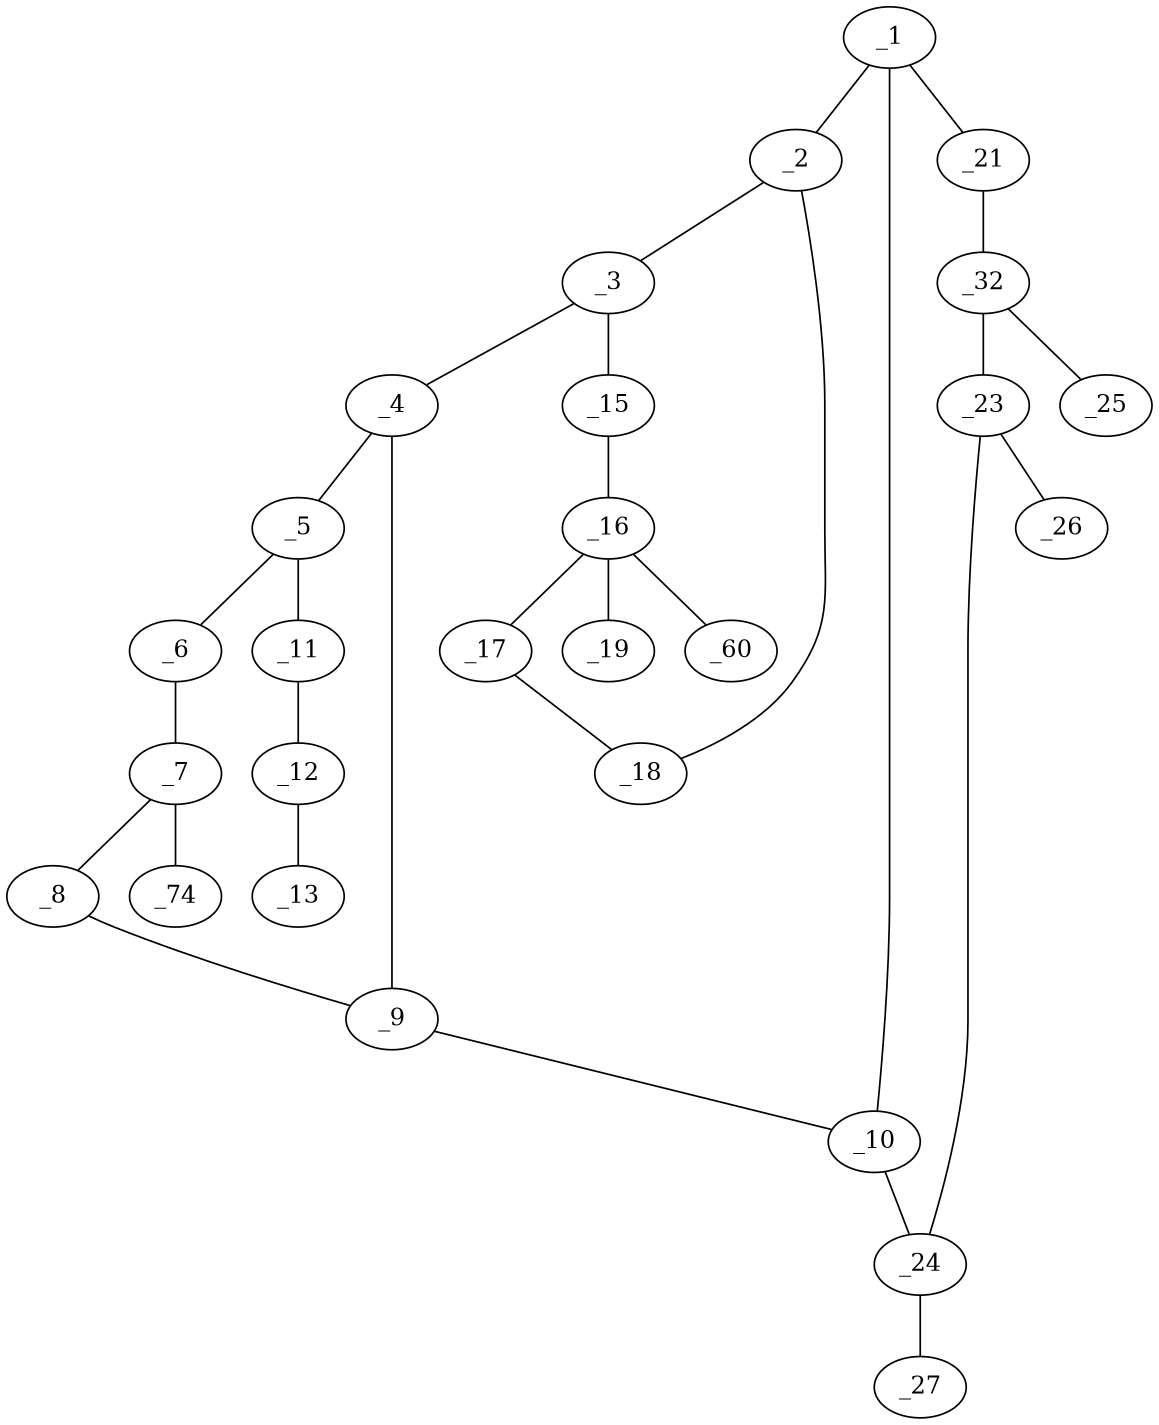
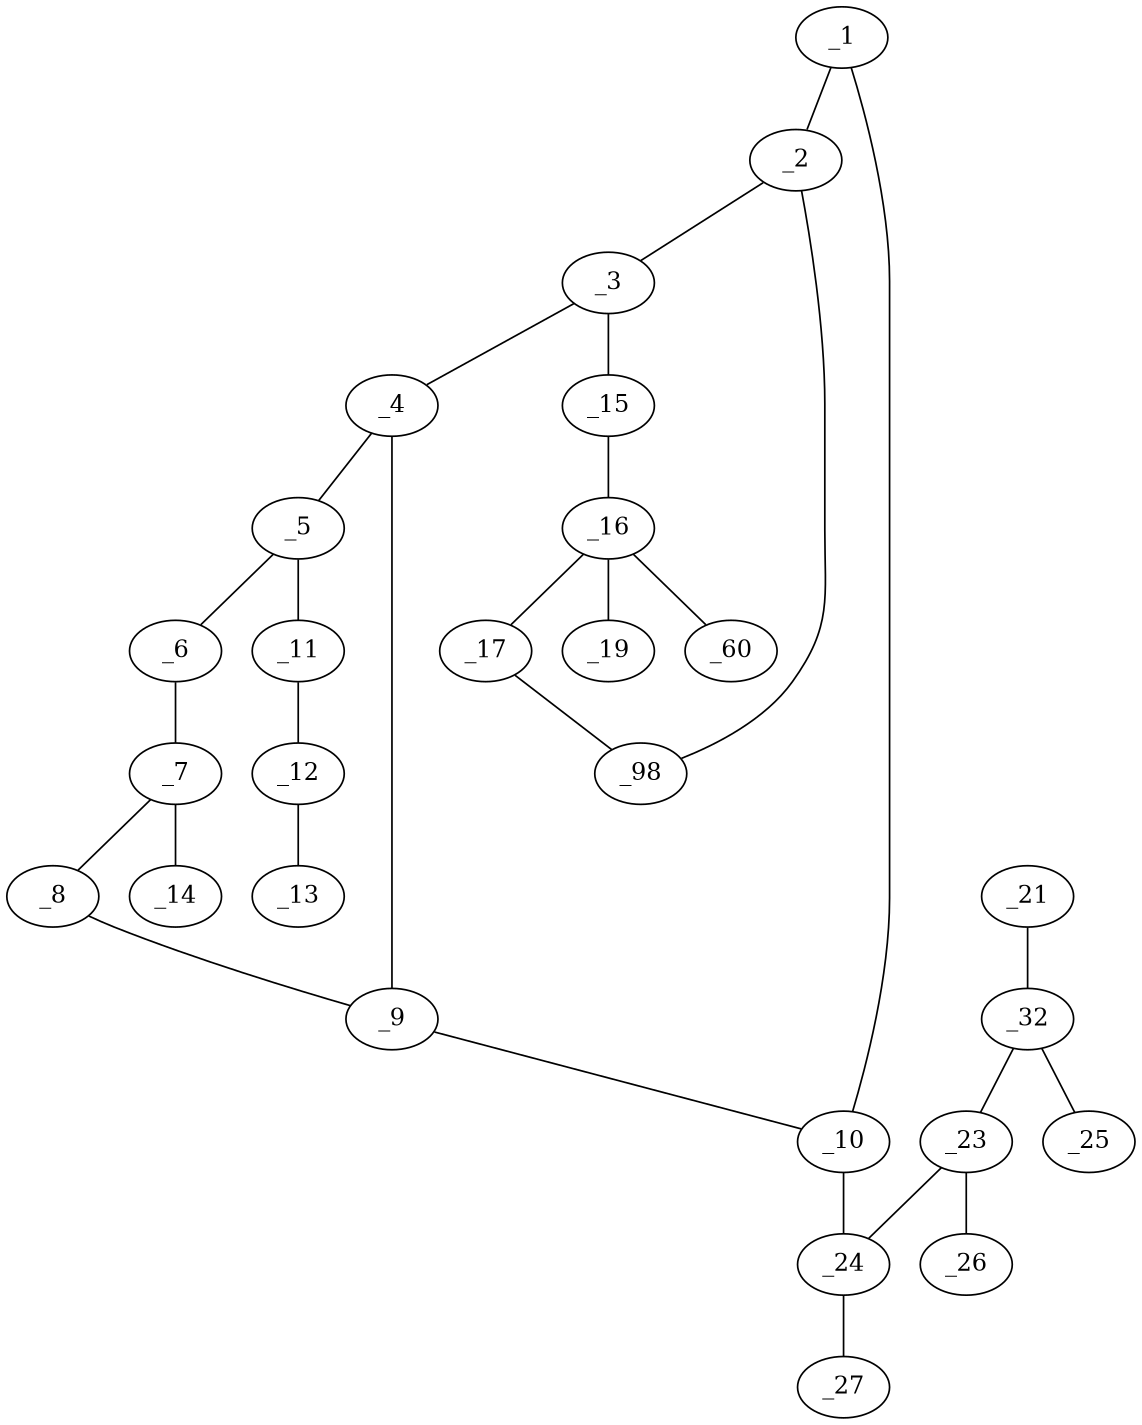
edge "_1" -- "_21": removed
node "_18": label "_18" -> "_98"
node "_74": label "_74" -> "_14"
